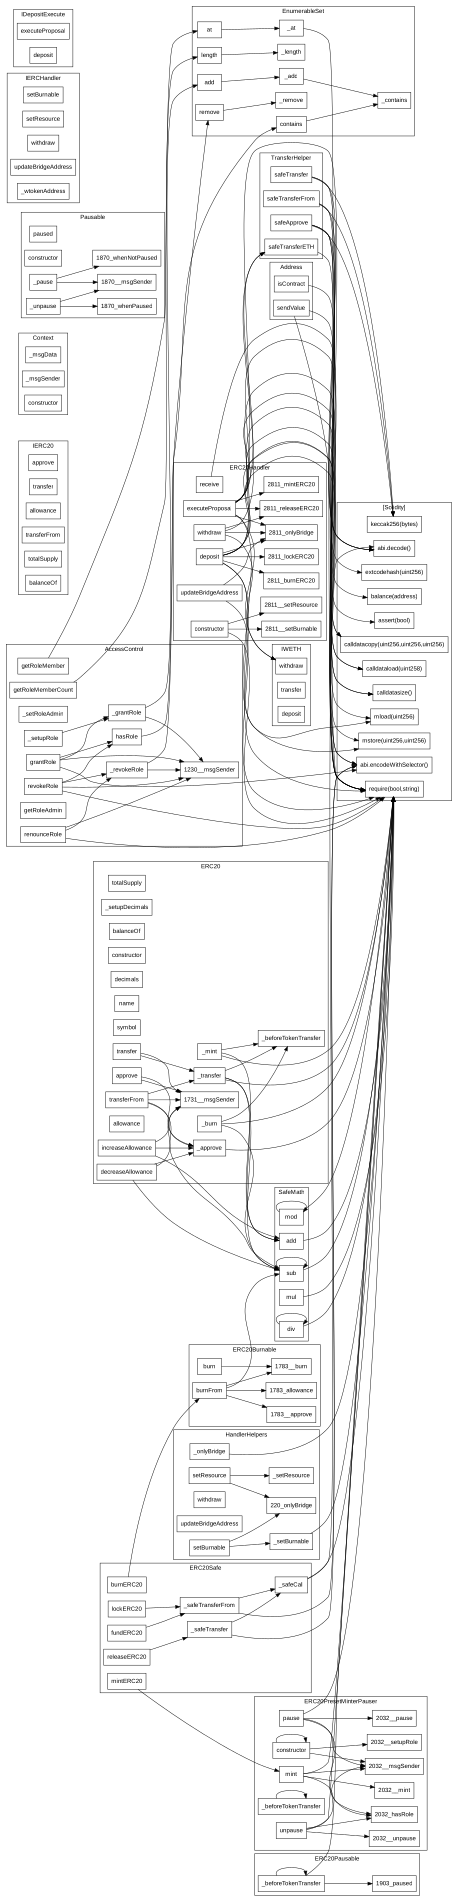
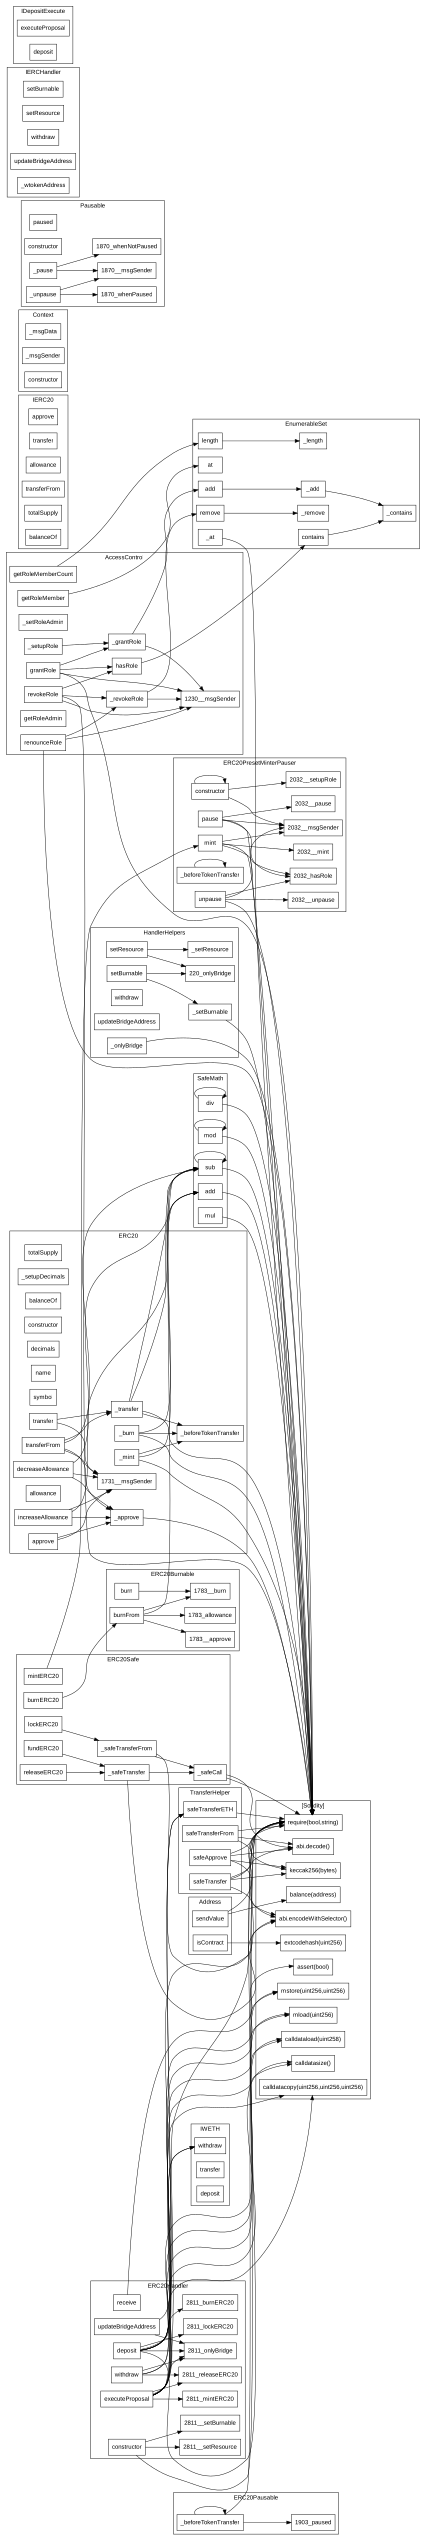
edge "at" -> "_at": removed
edge "grantRole" -> "abi.encodeWithSelector()": now "grantRole" -> "require(bool,string)"
edge "fundERC20" -> "_safeTransferFrom": now "fundERC20" -> "_safeTransfer"
edge "safeTransfer" -> "require(bool,string)": added
